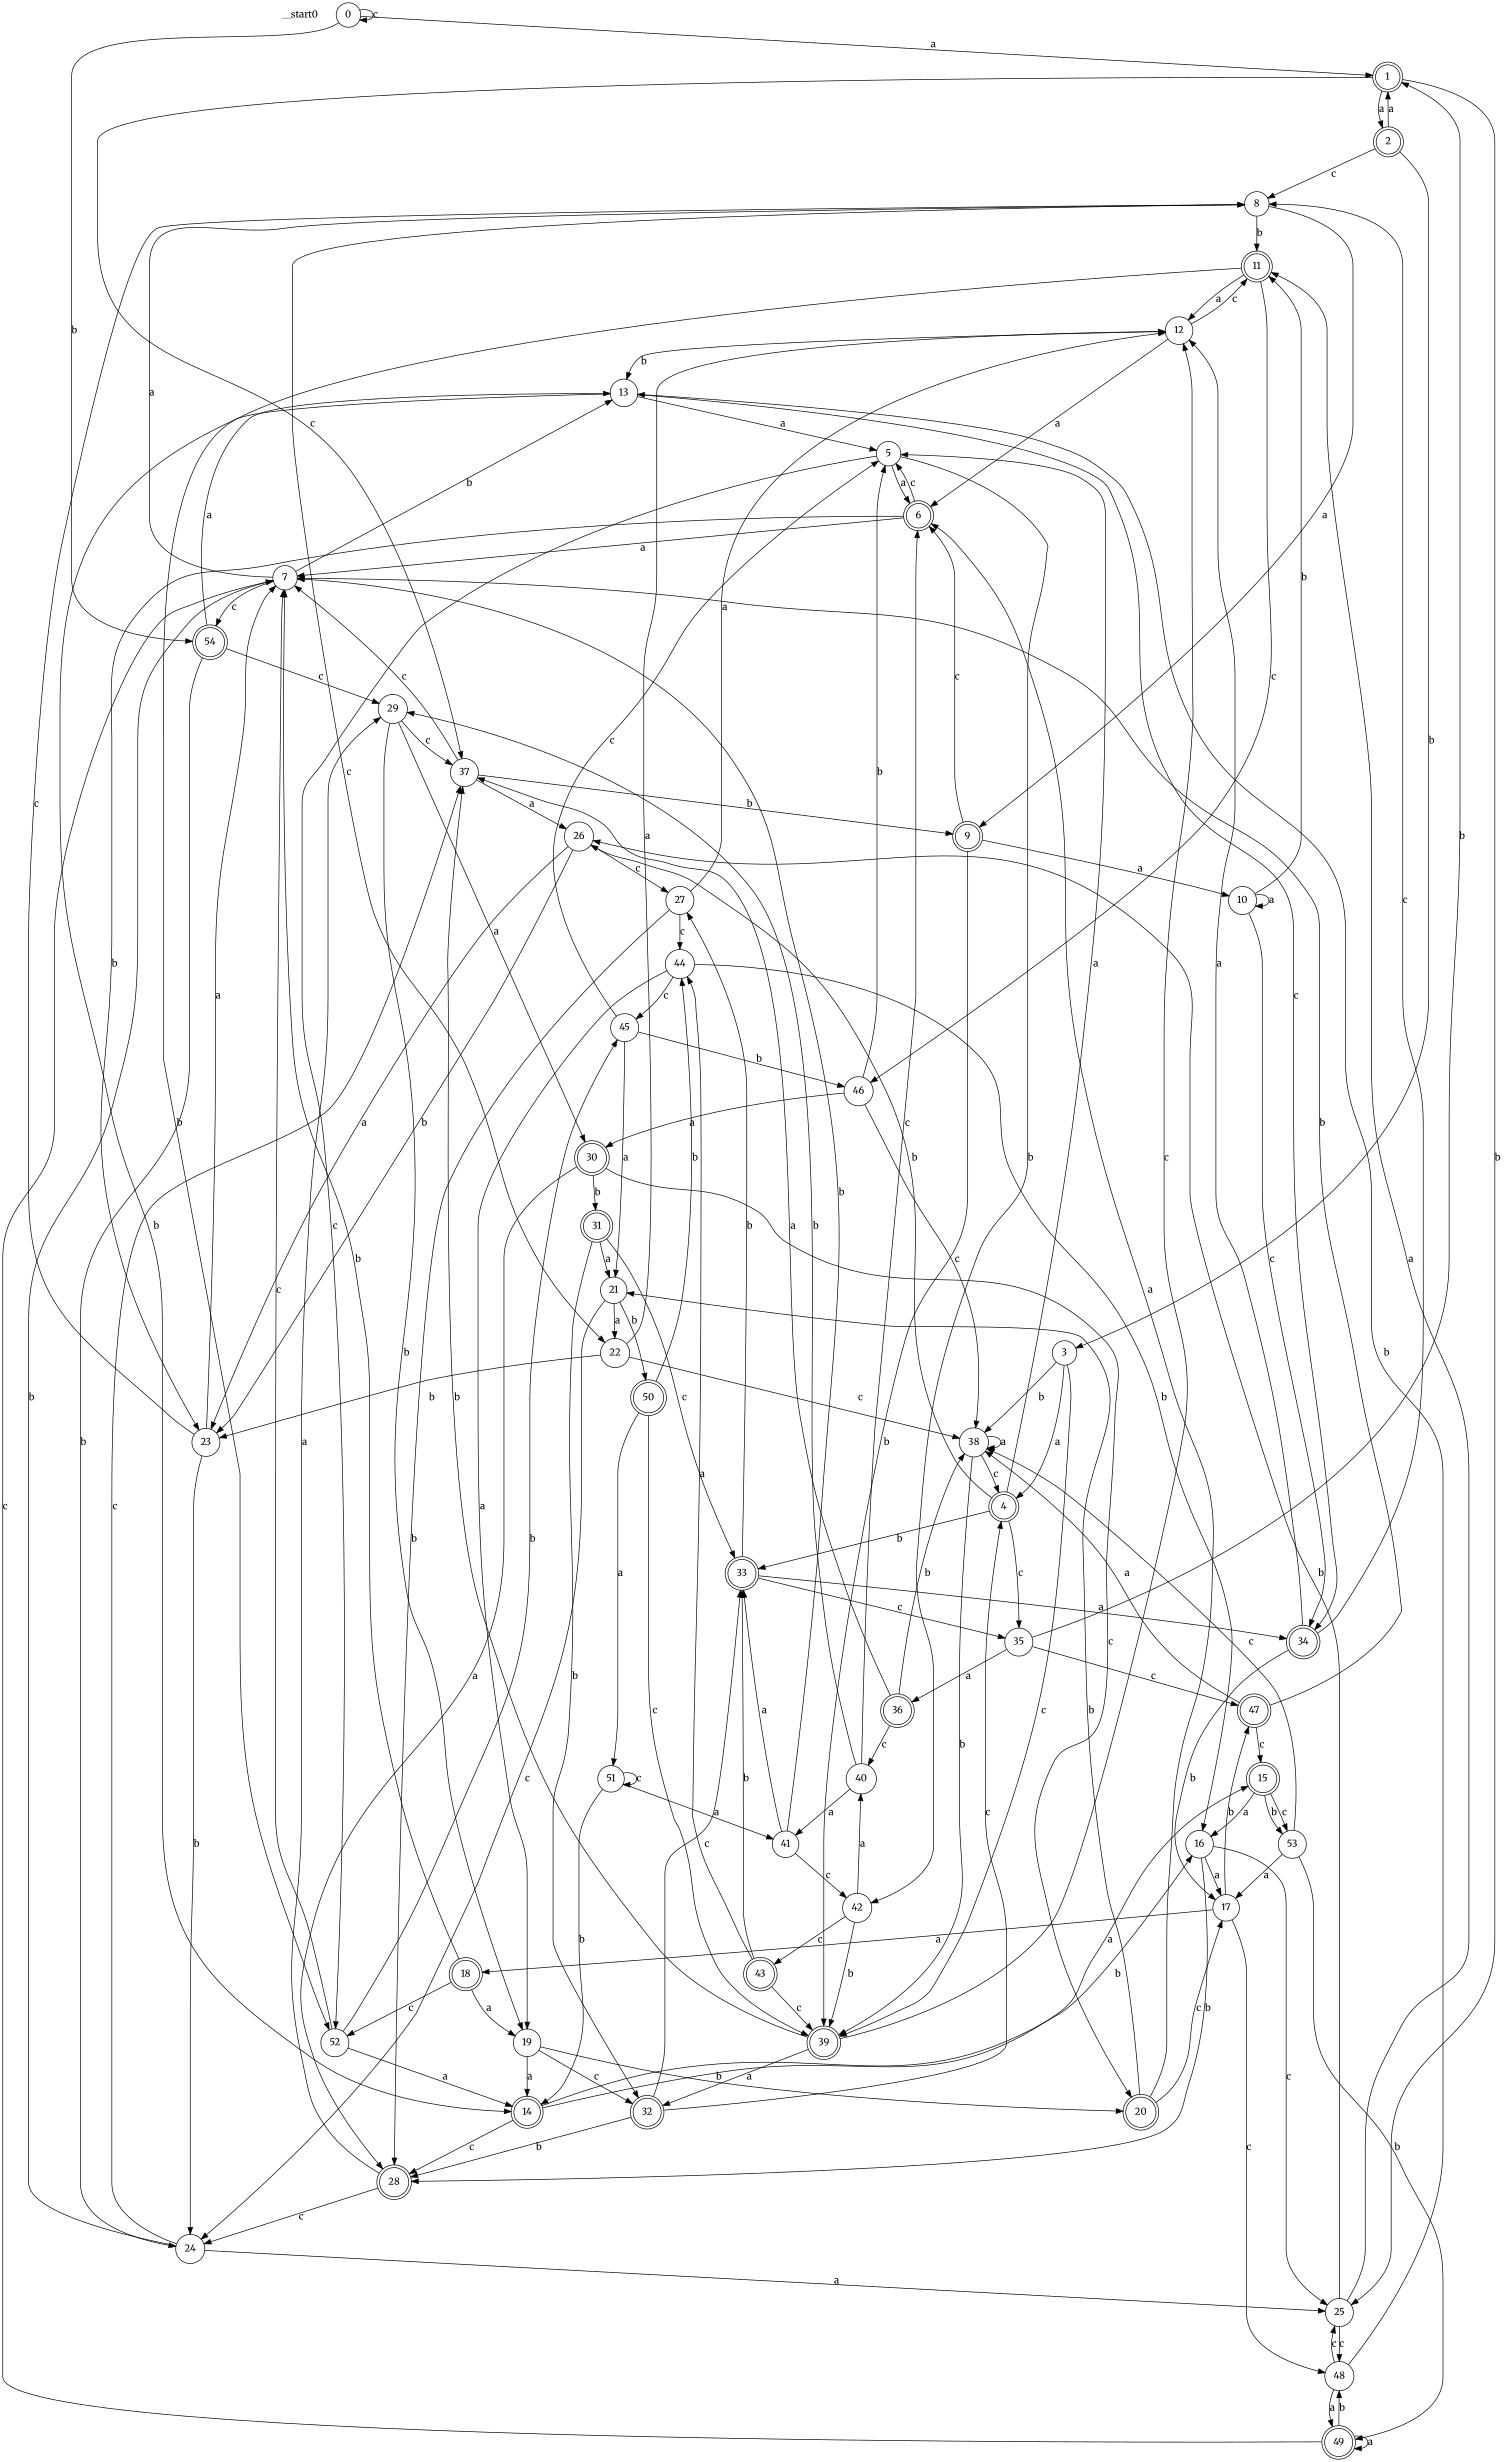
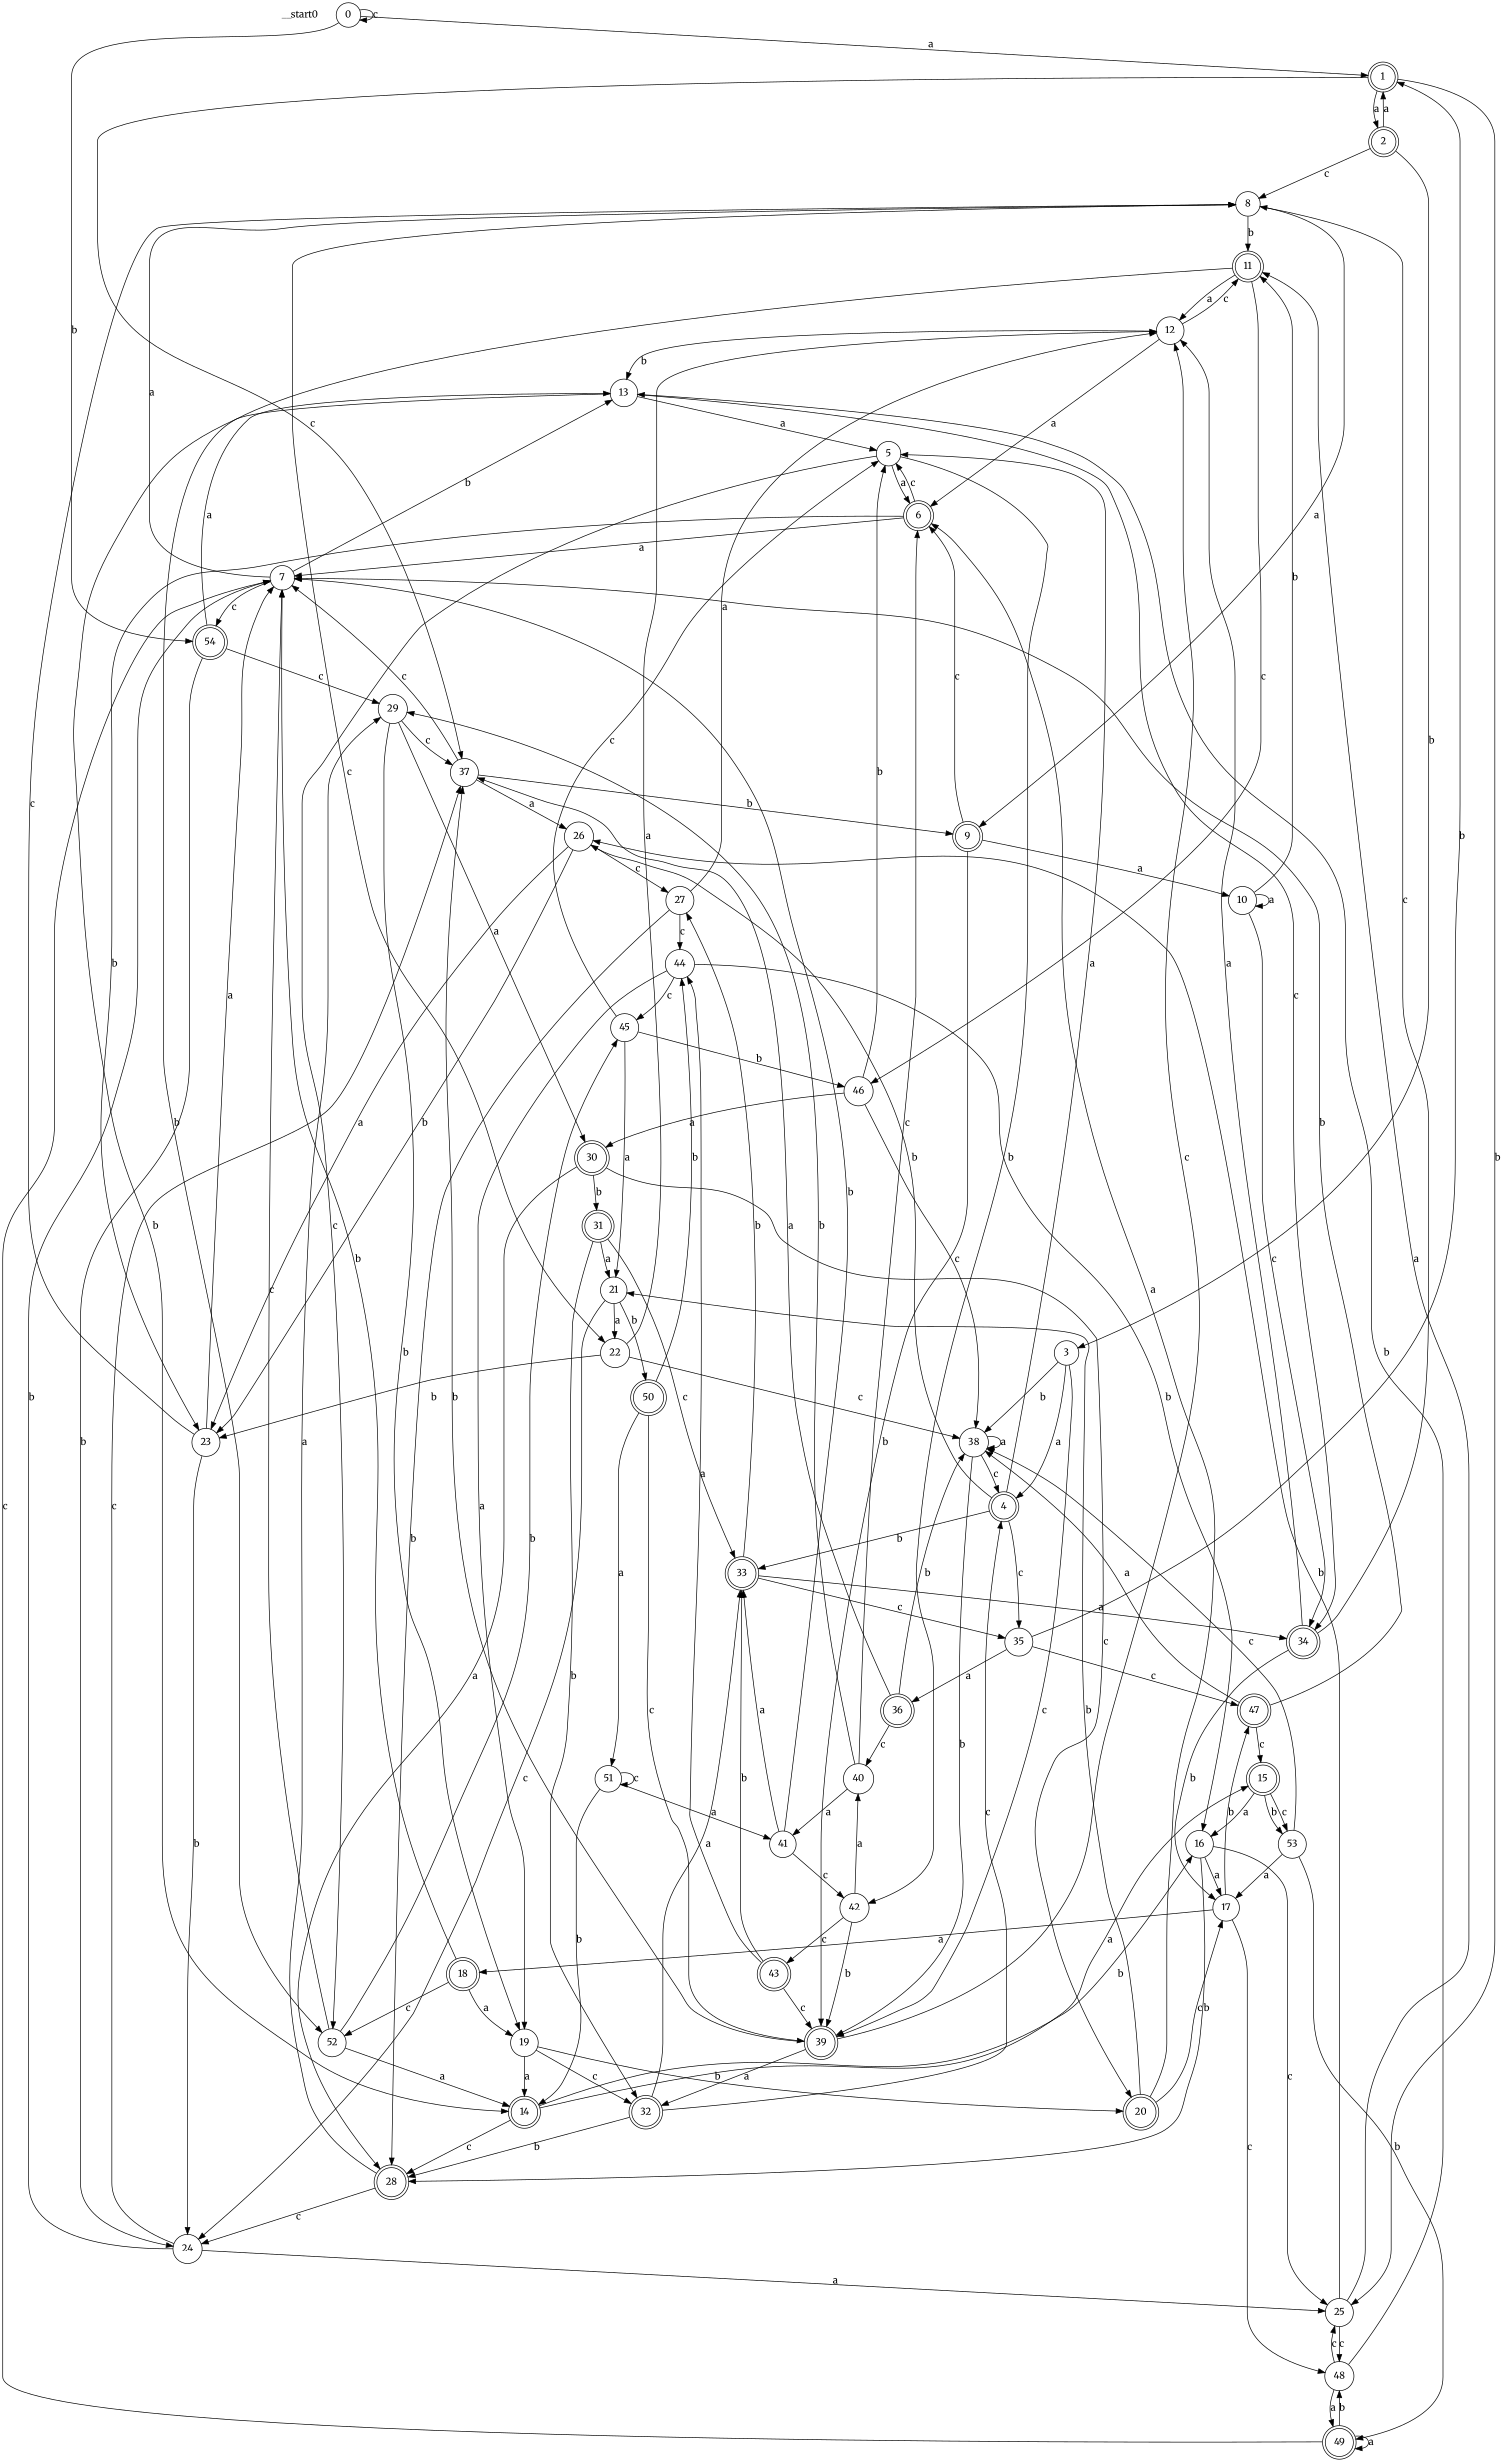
edge "32" -> "33": label "c" -> "a"
